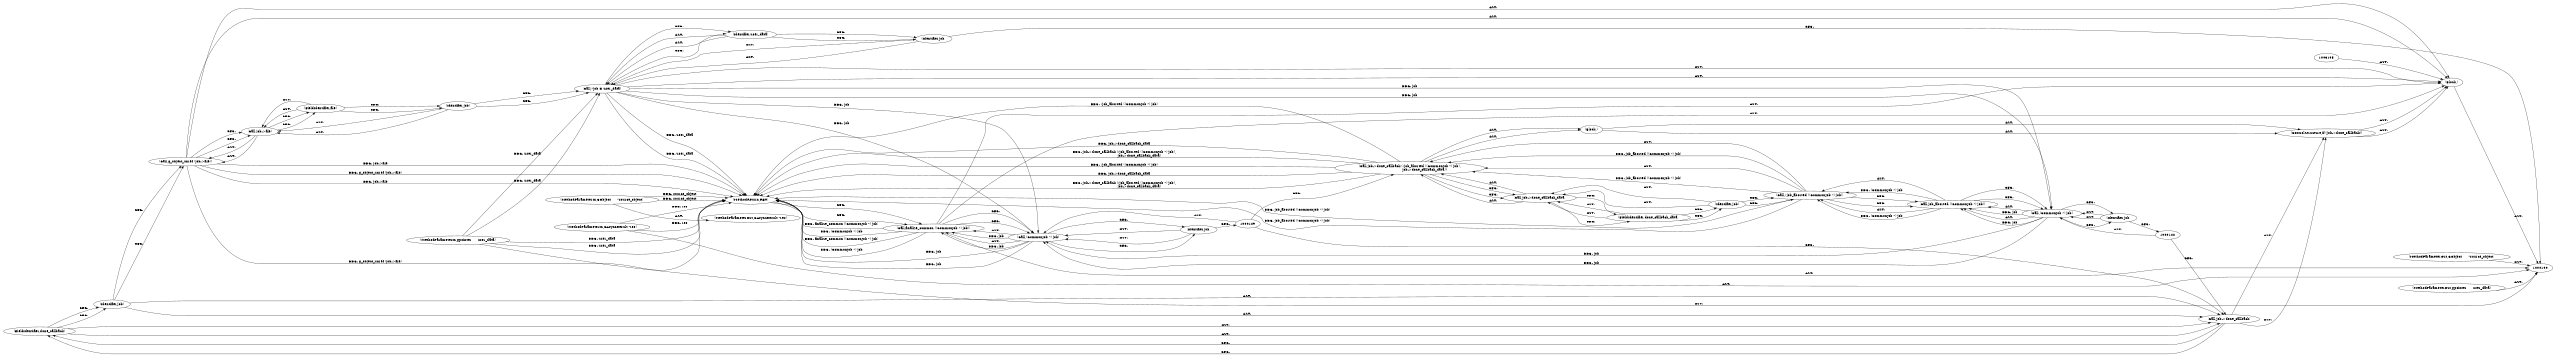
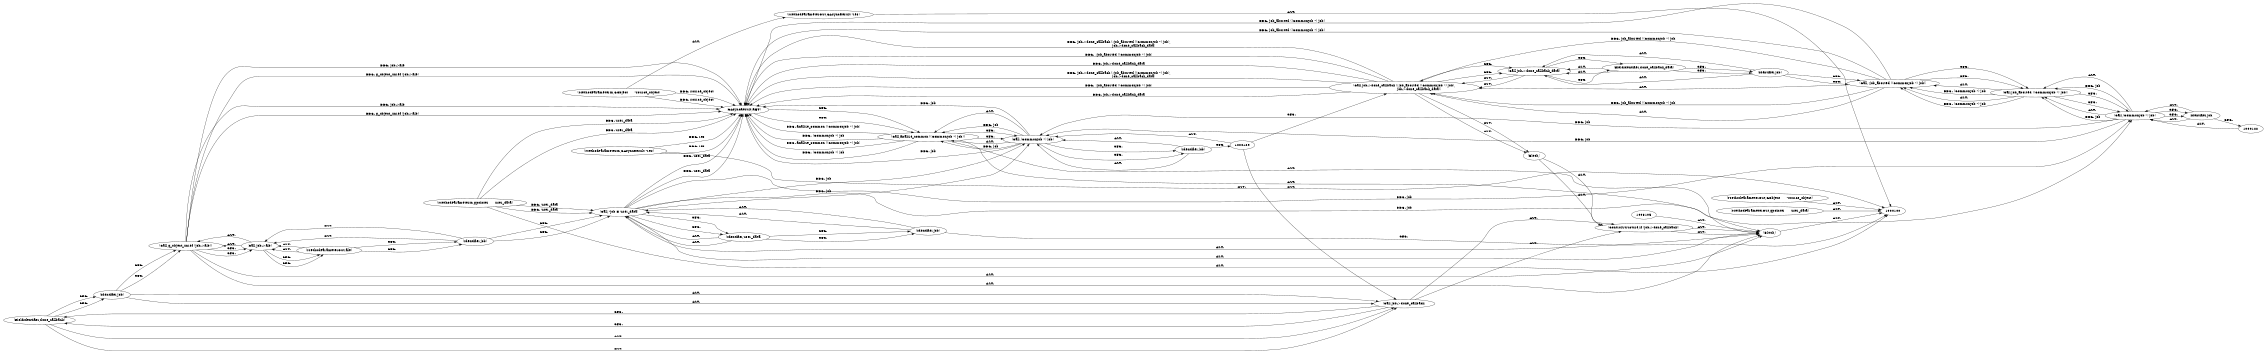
node "(FieldIdentifier,file)": label "(FieldIdentifier,file)" -> "(MethodParameterOut,file)"
node "(MethodReturn,RET)": label "(MethodReturn,RET)" -> "(GAsyncResult,RET)"
edge "1000129" -> "(Call,job->done_callback)": label "CFG: " -> "AST: "
edge "(Call,finalize_common ((CommonJob *) job))" -> "1000100": now "(MethodParameterOut,GAsyncResult *res)" -> "1000100"
edge "1000122" -> "(Call,job->done_callback)": removed, label "CFG:"
